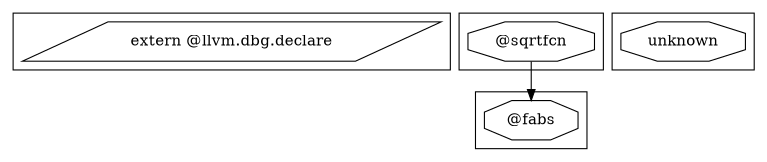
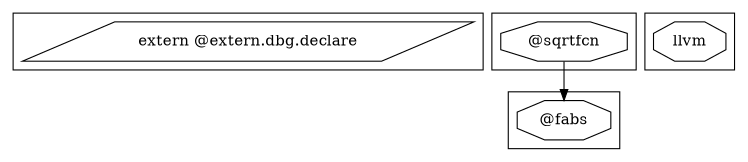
node "extern @llvm.dbg.declare": label "extern @llvm.dbg.declare" -> "extern @extern.dbg.declare"
node "unknown": label "unknown" -> "llvm"
